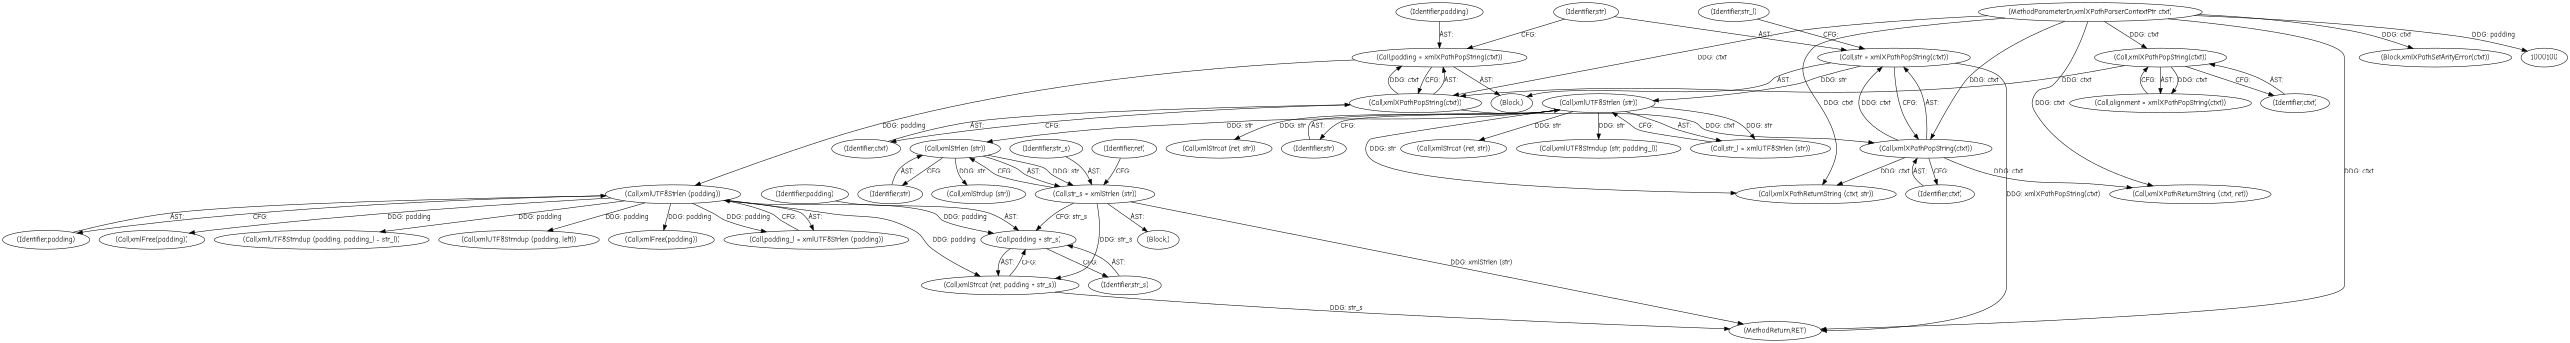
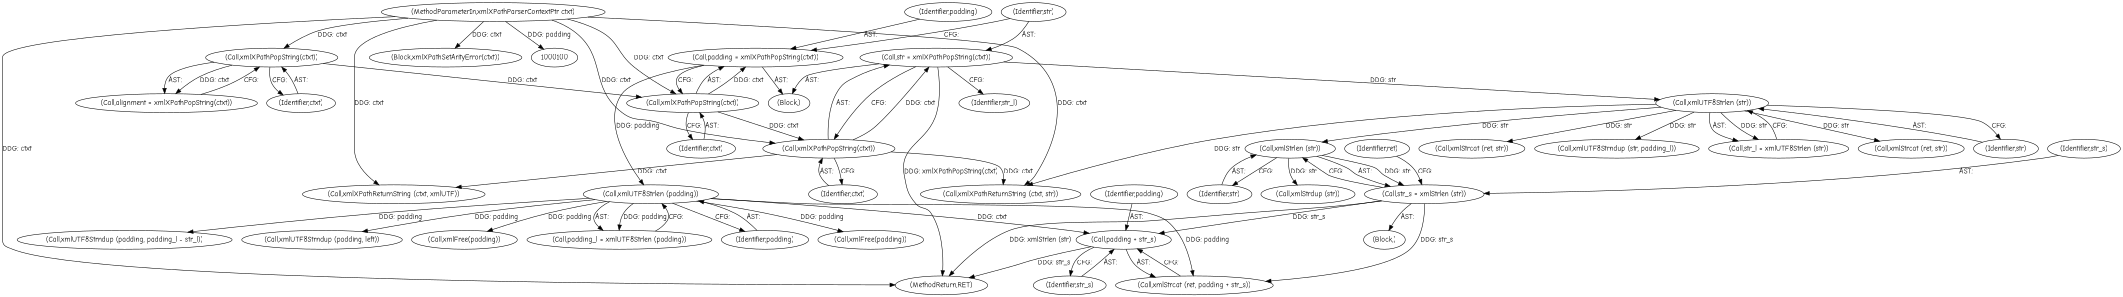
edge "(Identifier,str_l)" -> "(Call,str = xmlXPathPopString(ctxt))": reversed
node "(Call,xmlXPathReturnString (ctxt, ret))": label "(Call,xmlXPathReturnString (ctxt, ret))" -> "(Call,xmlXPathReturnString (ctxt, xmlUTF))"
edge "(Call,xmlUTF8Strlen (padding))" -> "(Call,padding + str_s)": label "DDG: padding" -> "DDG: ctxt"
edge "(Call,str_s = xmlStrlen (str))" -> "(Call,padding + str_s)": label "CFG: str_s" -> "DDG: str_s"
edge "(Call,xmlStrcat (ret, padding + str_s))" -> "(MethodReturn,RET)": now "(Call,padding + str_s)" -> "(MethodReturn,RET)"
